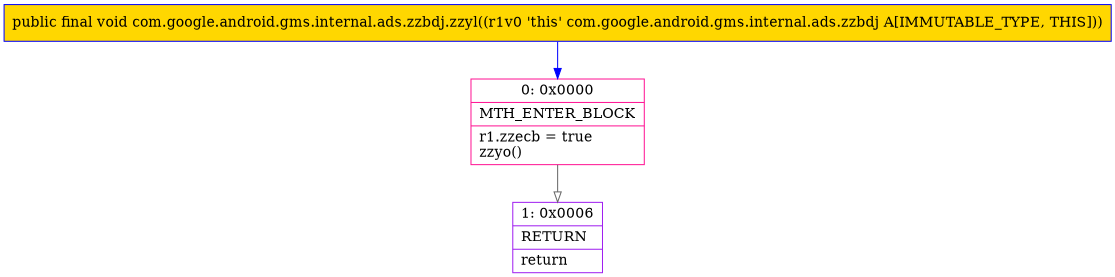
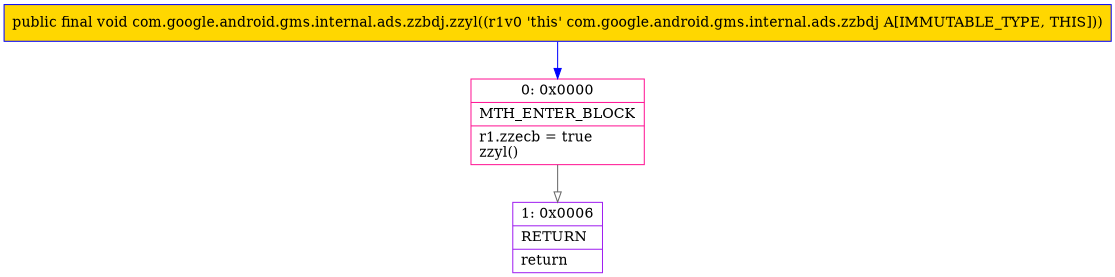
node "0: 0x0000": text "zzyo()" -> "zzyl()"
